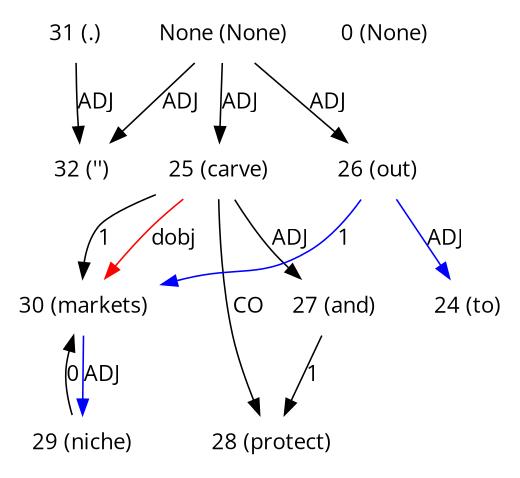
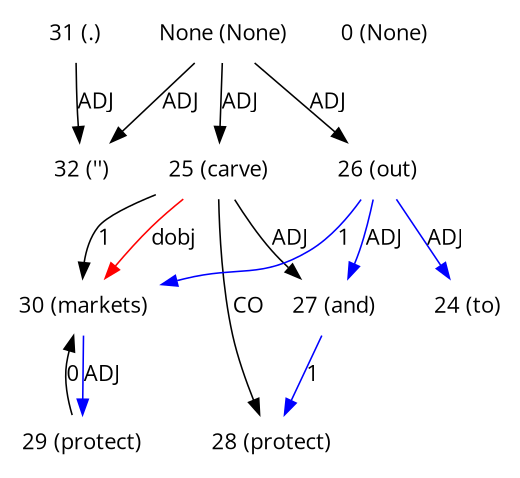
edge "26 (out)" -> "27 (and)": added, label "ADJ"
edge "27 (and)" -> "28 (protect)": color black -> blue
node "29 (niche)": label "29 (niche)" -> "29 (protect)"
